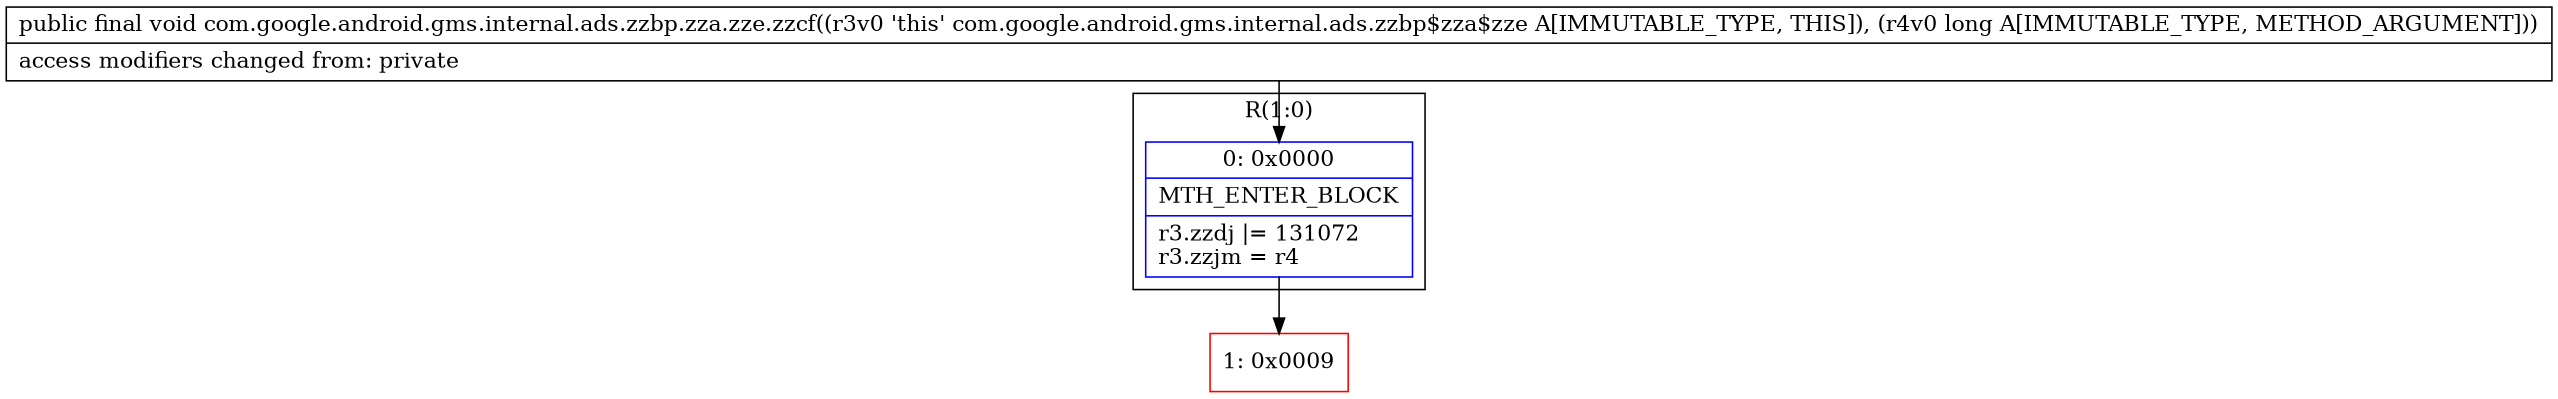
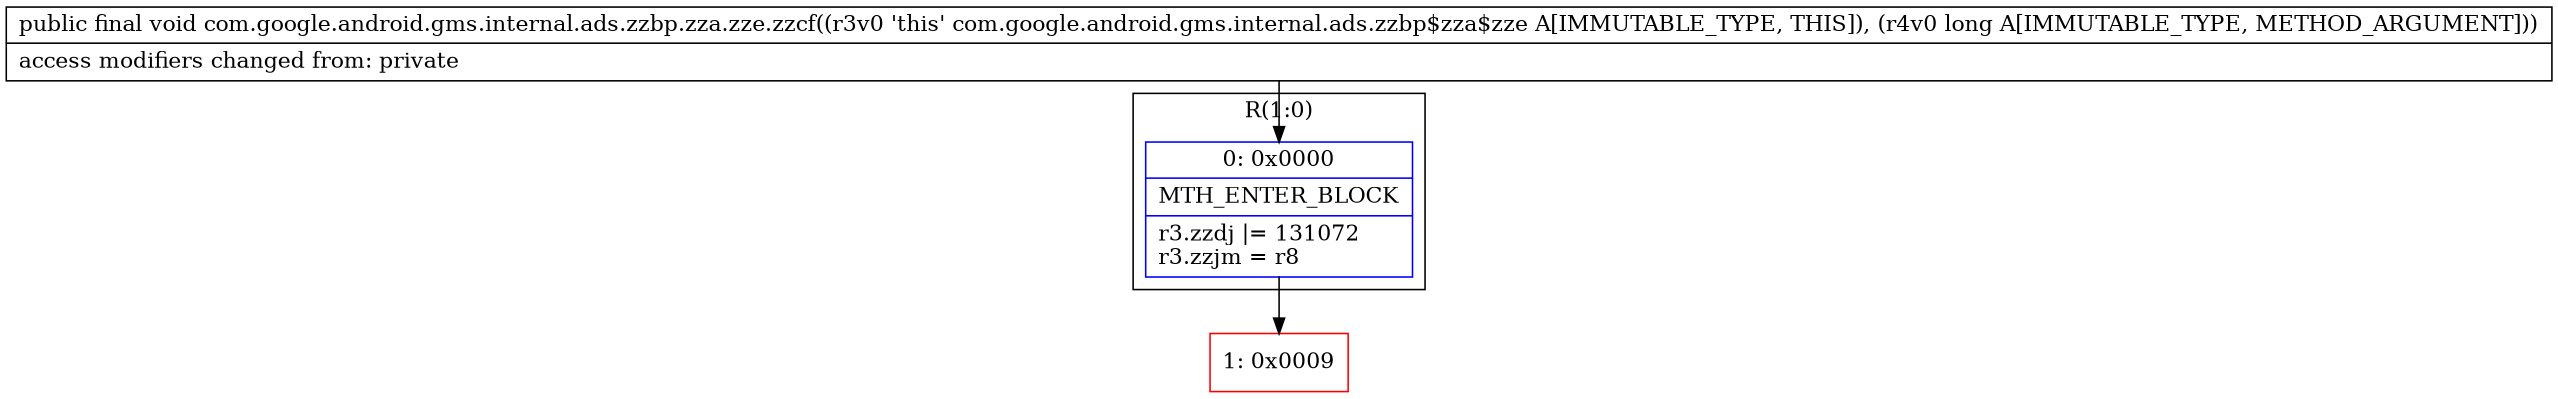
node "0: 0x0000": text "r3.zzjm = r4" -> "r3.zzjm = r8"
